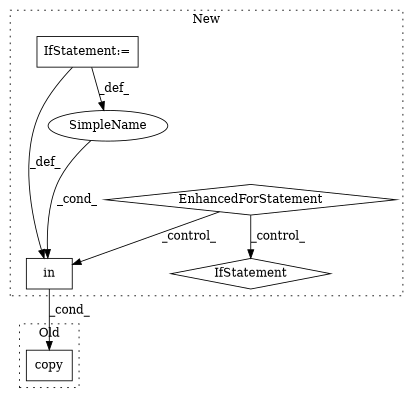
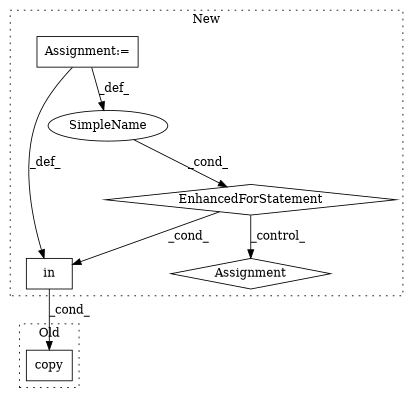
node "IfStatement:=": label "IfStatement:=" -> "Assignment:="
edge "SimpleName" -> "in": now "SimpleName" -> "EnhancedForStatement"
edge "EnhancedForStatement" -> "in": label "_control_" -> "_cond_"
node "IfStatement": label "IfStatement" -> "Assignment"
